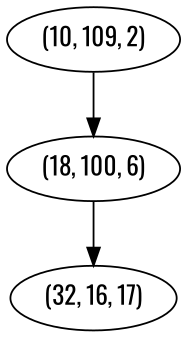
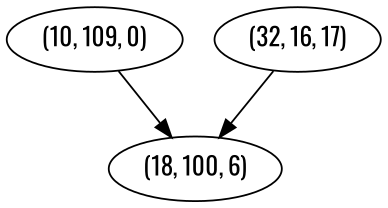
node "(10, 109, 2)": label "(10, 109, 2)" -> "(10, 109, 0)"
edge "(18, 100, 6)" -> "(32, 16, 17)": reversed
